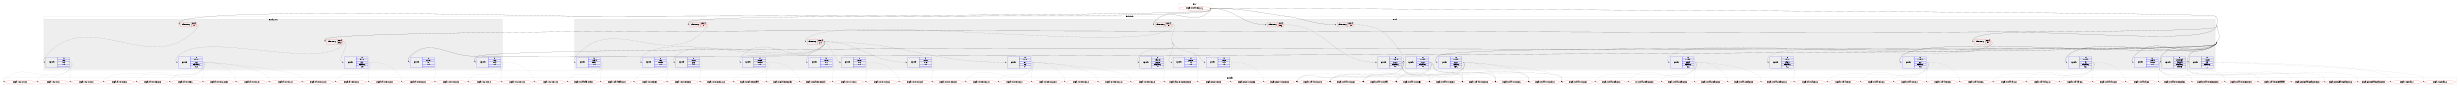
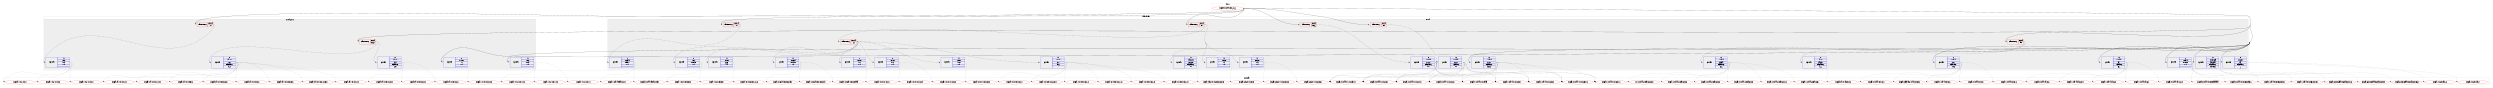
node "portage://dev-libs/mpfr-3.1.3_p4": added
node "portage://x11-libXt/libXt-1.2.0": label "portage://x11-libXt/libXt-1.2.0" -> "portage://x11-libs/libXt-1.2.0"
node "portage://sys-devel/bison-3.3.2": label "portage://sys-devel/bison-3.3.2" -> "portage://greaterequal-devel/bison-3.3.2"
